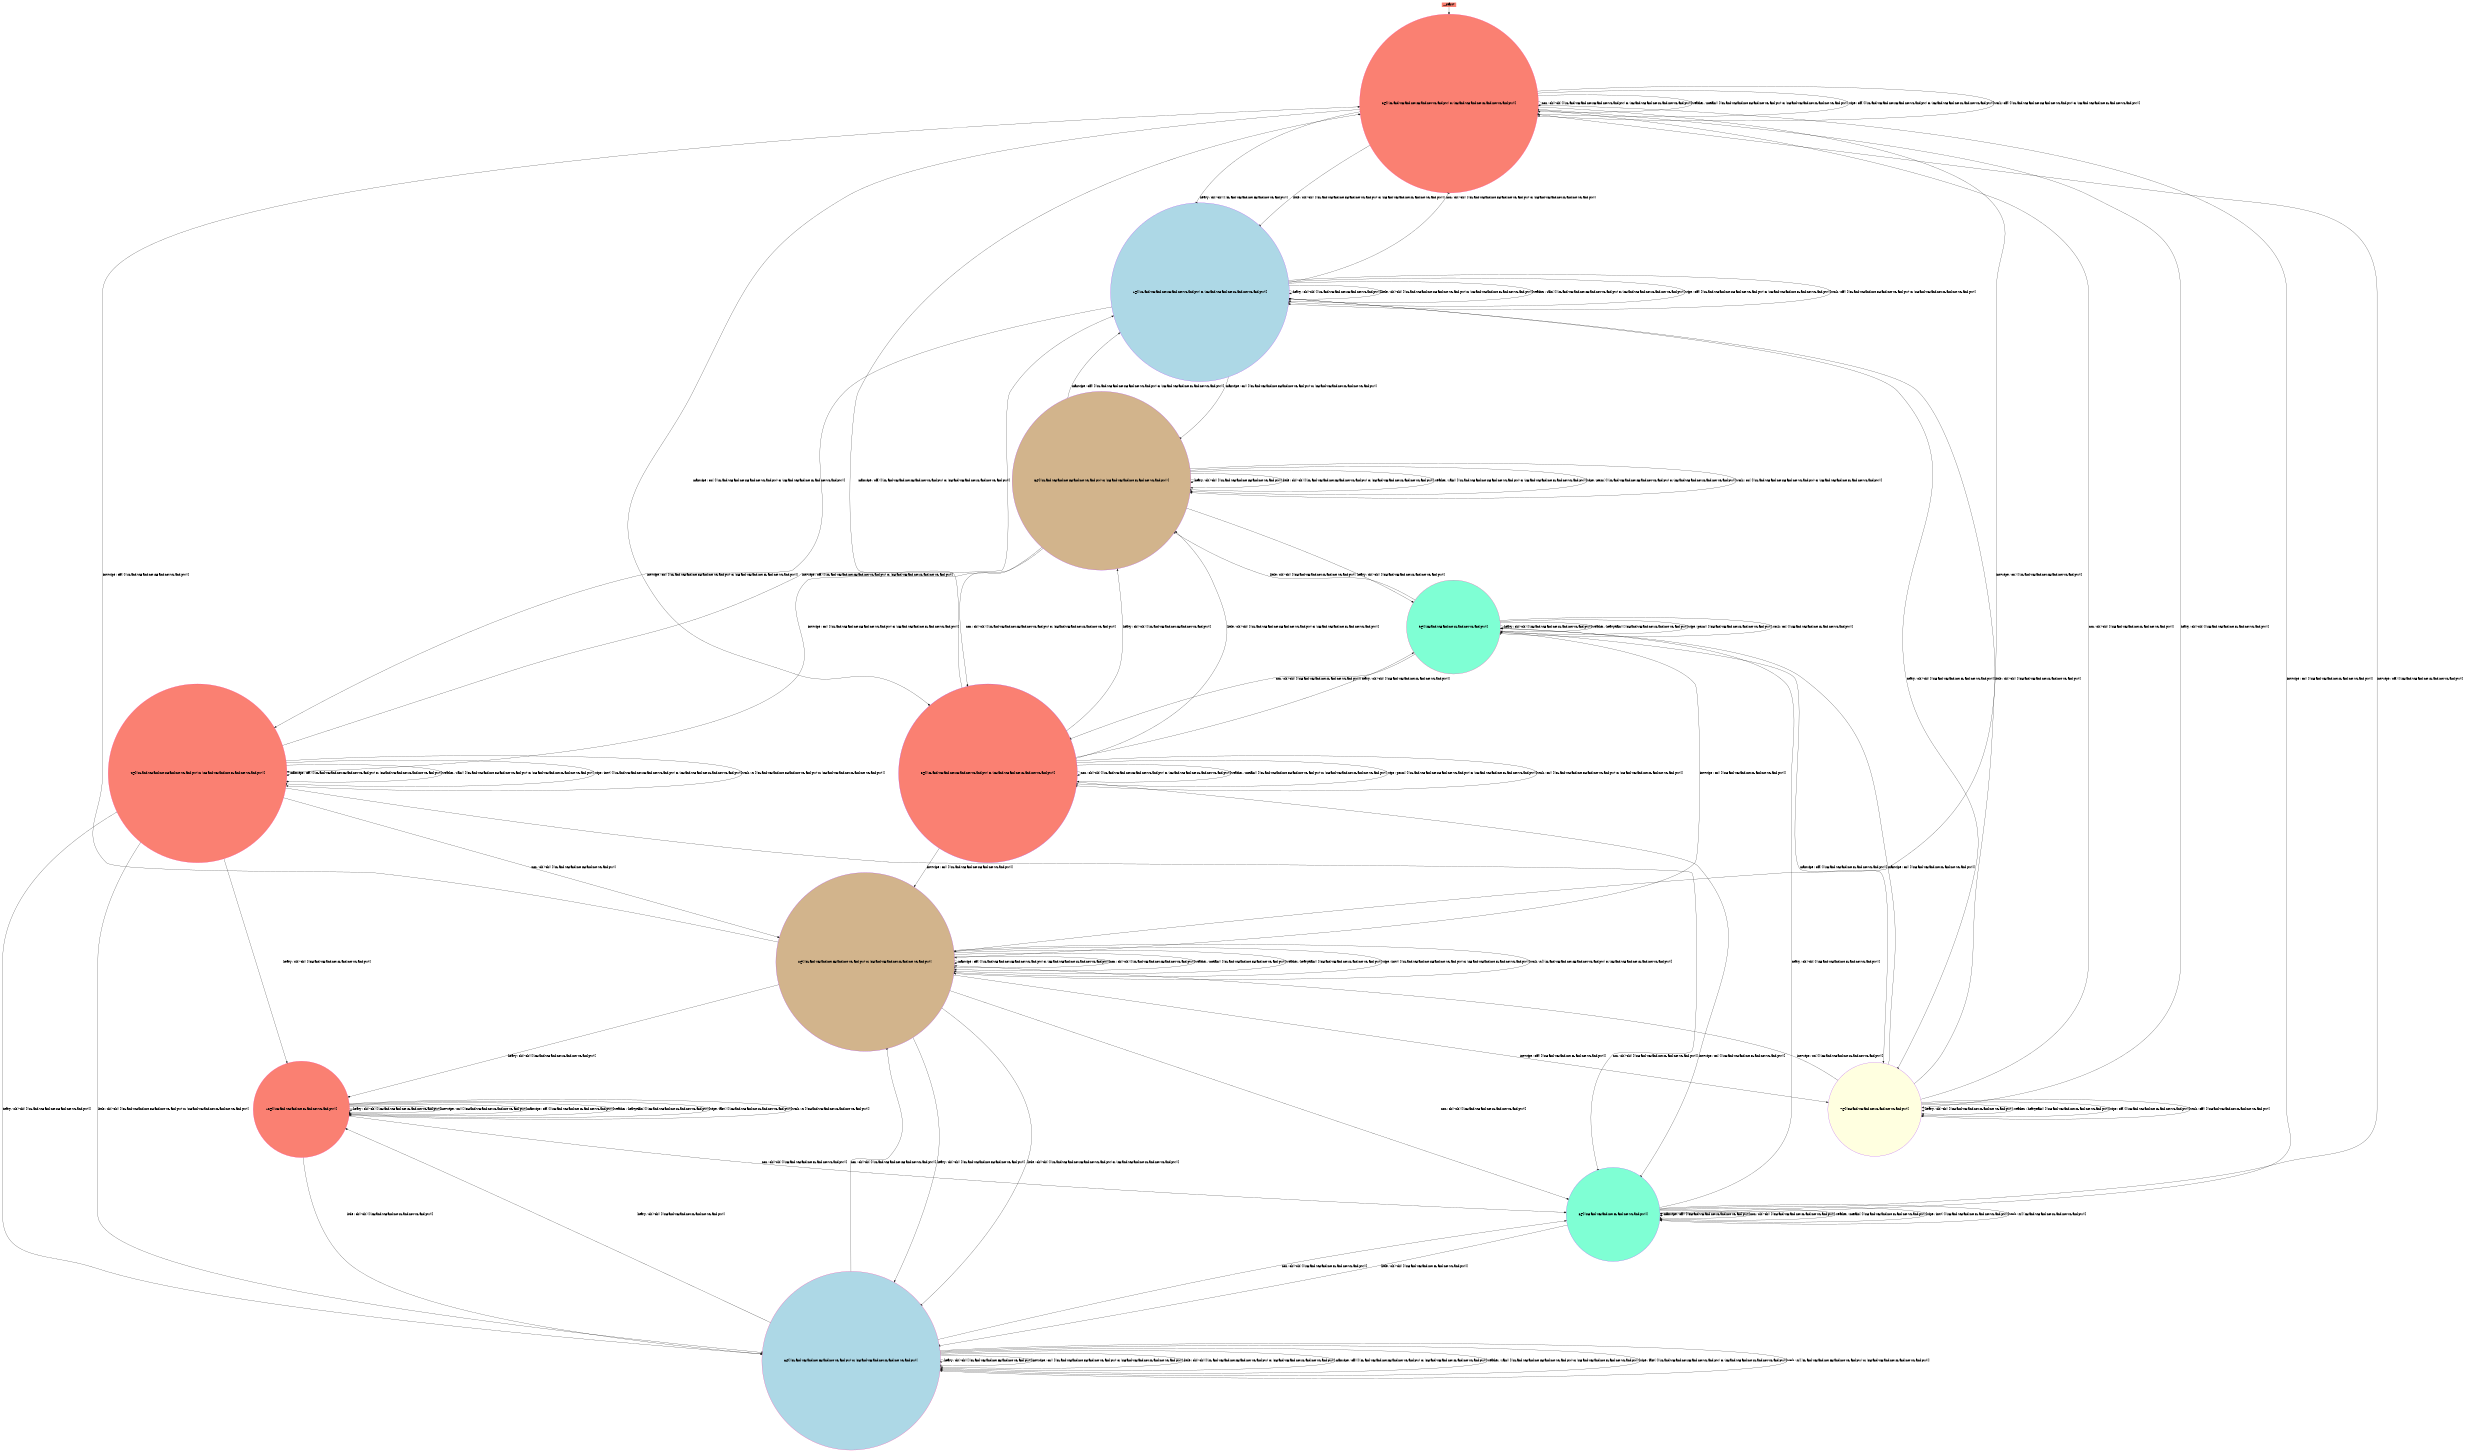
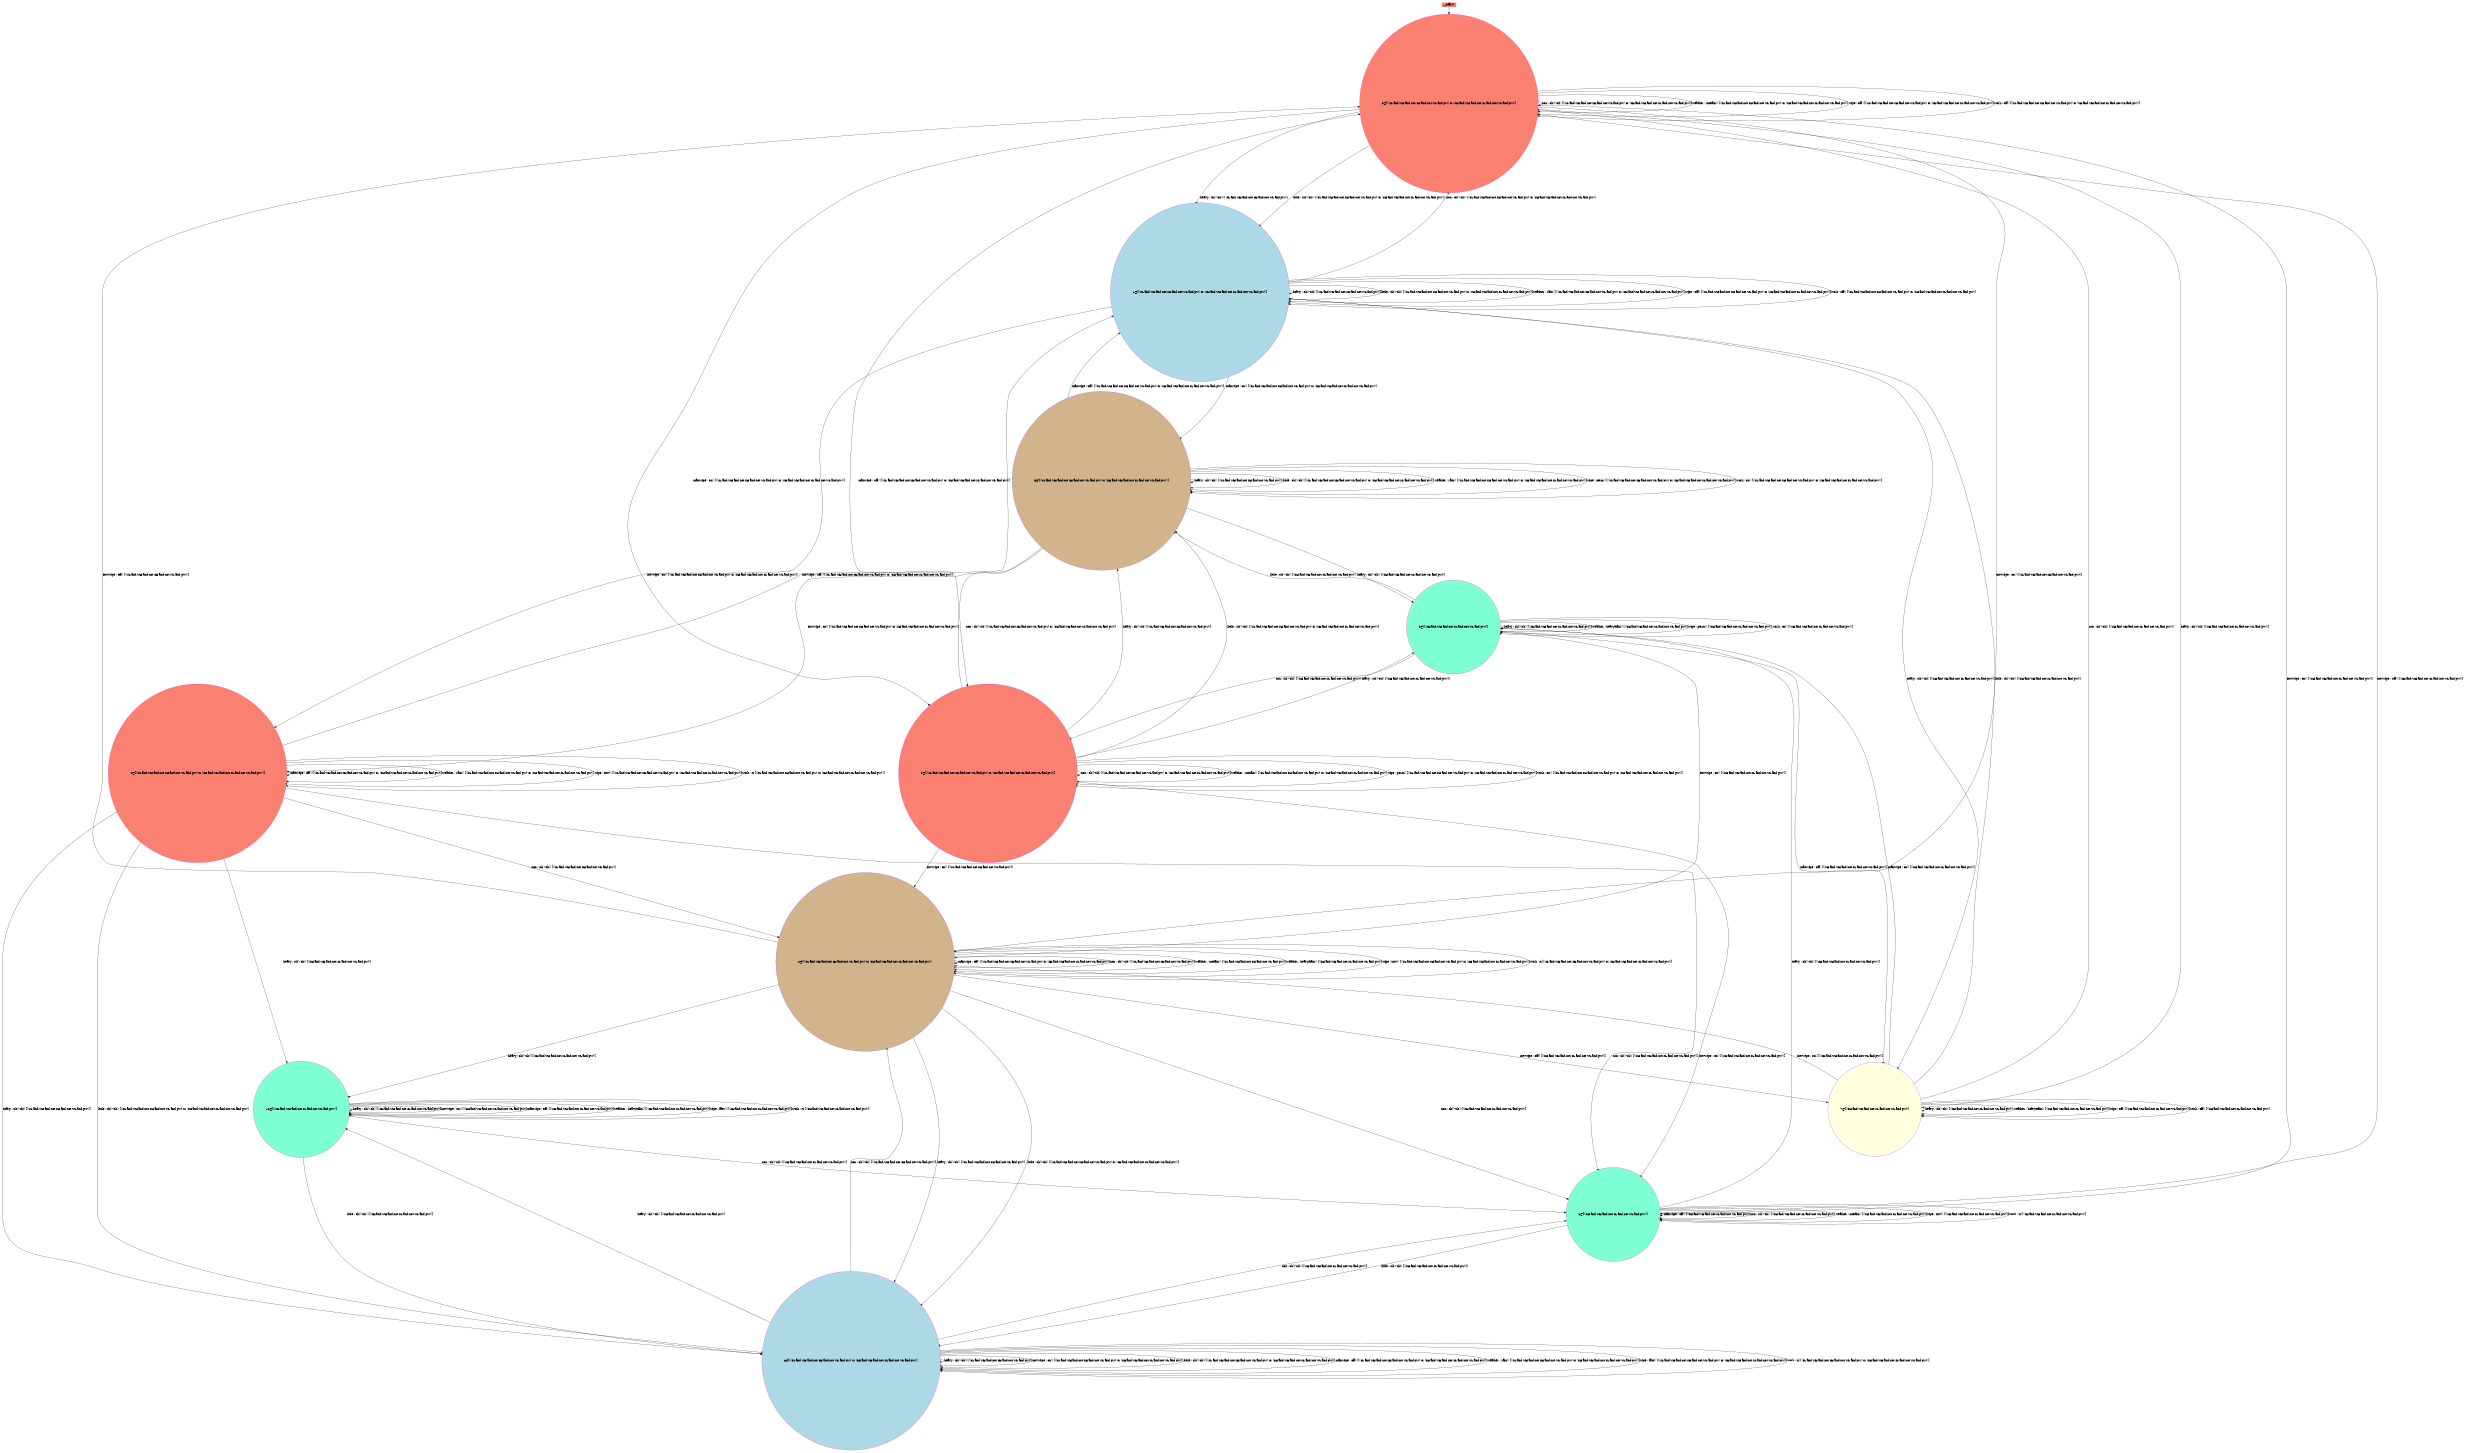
edge "9@[((sH and wH and not sL and not wL and pW))]" -> "7@[((sH and wH and not sL and not wL and pW))]": arrowhead normal -> tee
node "10@[((sH and wH and not sL and not wL and pW))]": fillcolor salmon -> aquamarine
